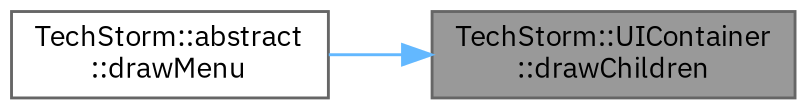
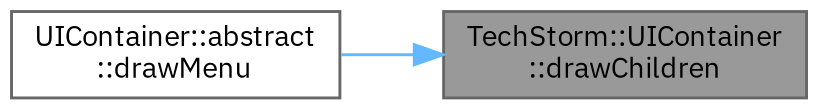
node "TechStorm::abstract ::drawMenu": label "TechStorm::abstract ::drawMenu" -> "UIContainer::abstract ::drawMenu"
